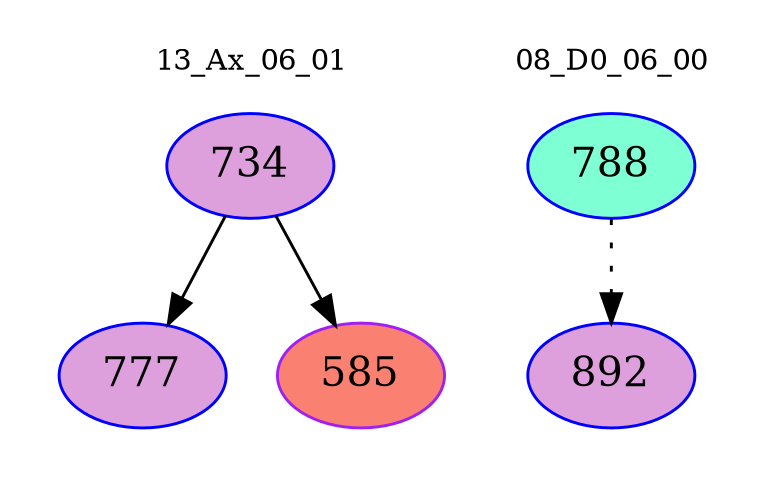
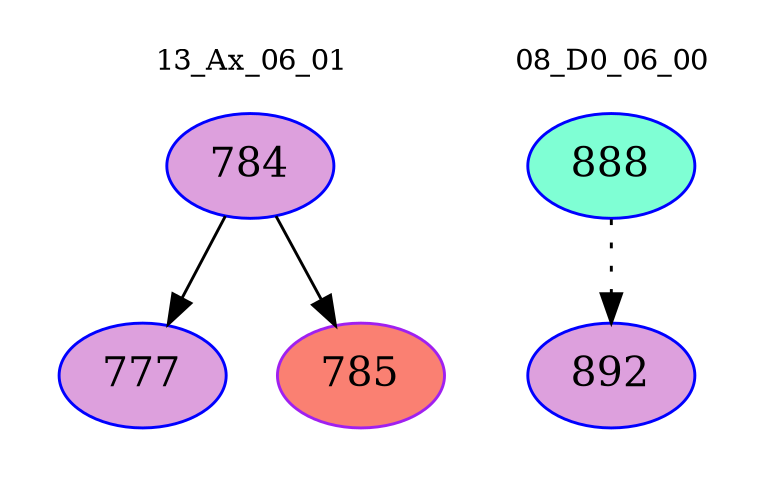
node "734": label "734" -> "784"
node "788": label "788" -> "888"
node "585": label "585" -> "785"
